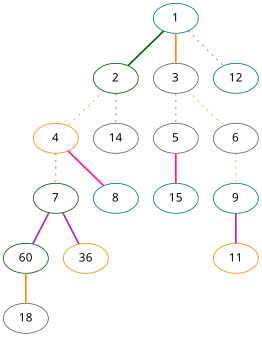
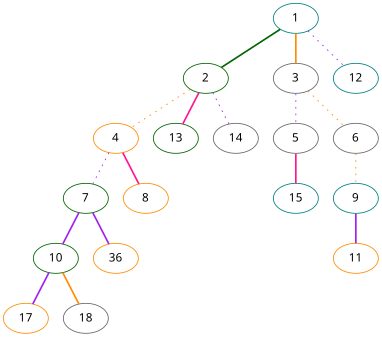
node "13": added
node "8": color teal -> darkorange
node "60": label "60" -> "10"
node "17": added
